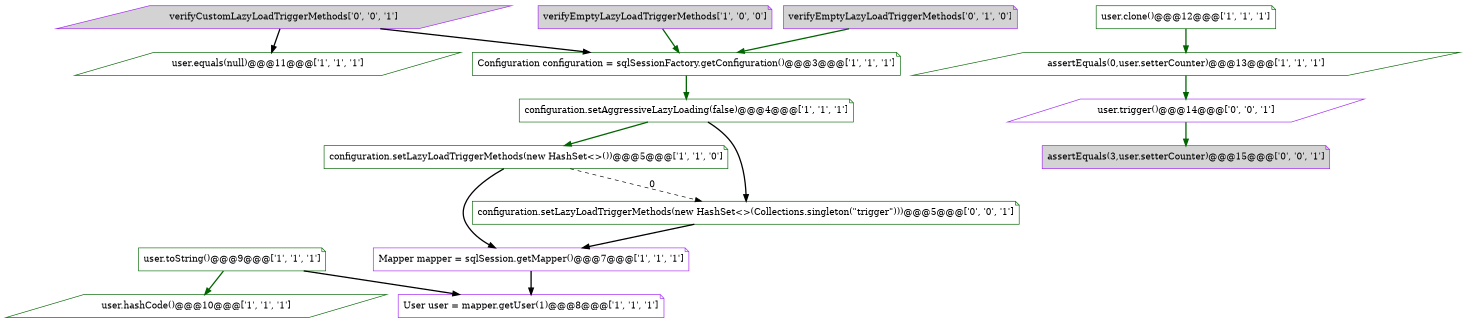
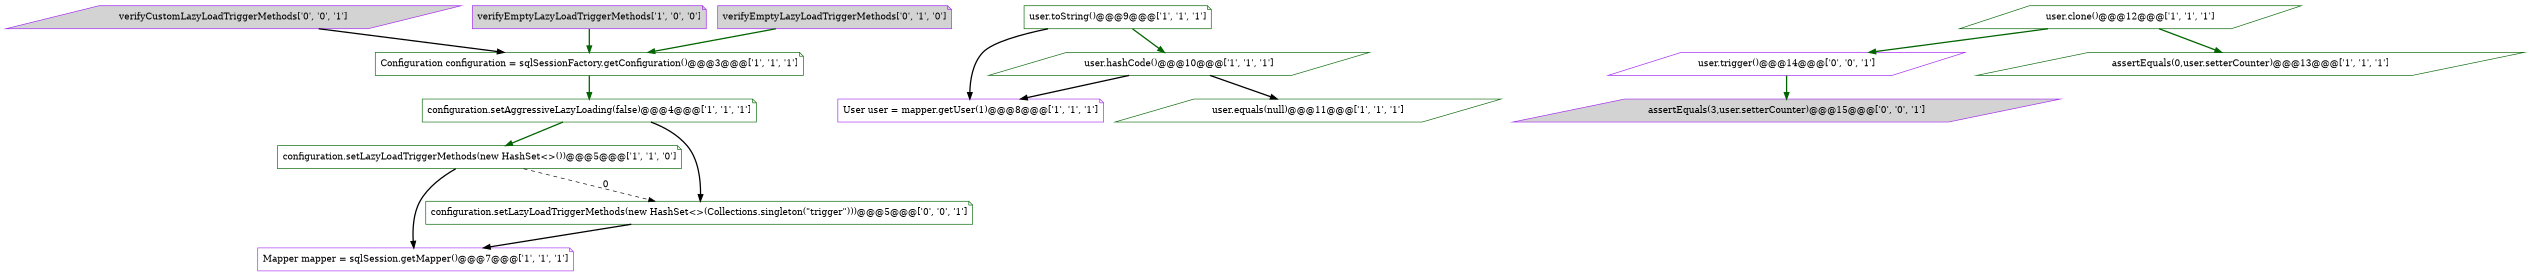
node "user.clone()@@@12@@@['1', '1', '1']": shape note -> parallelogram
edge "verifyCustomLazyLoadTriggerMethods['0', '0', '1']" -> "user.equals(null)@@@11@@@['1', '1', '1']": now "user.hashCode()@@@10@@@['1', '1', '1']" -> "user.equals(null)@@@11@@@['1', '1', '1']"
edge "assertEquals(0,user.setterCounter)@@@13@@@['1', '1', '1']" -> "user.trigger()@@@14@@@['0', '0', '1']": now "user.clone()@@@12@@@['1', '1', '1']" -> "user.trigger()@@@14@@@['0', '0', '1']"
node "assertEquals(3,user.setterCounter)@@@15@@@['0', '0', '1']": shape note -> parallelogram
edge "Mapper mapper = sqlSession.getMapper()@@@7@@@['1', '1', '1']" -> "User user = mapper.getUser(1)@@@8@@@['1', '1', '1']": now "user.hashCode()@@@10@@@['1', '1', '1']" -> "User user = mapper.getUser(1)@@@8@@@['1', '1', '1']"
